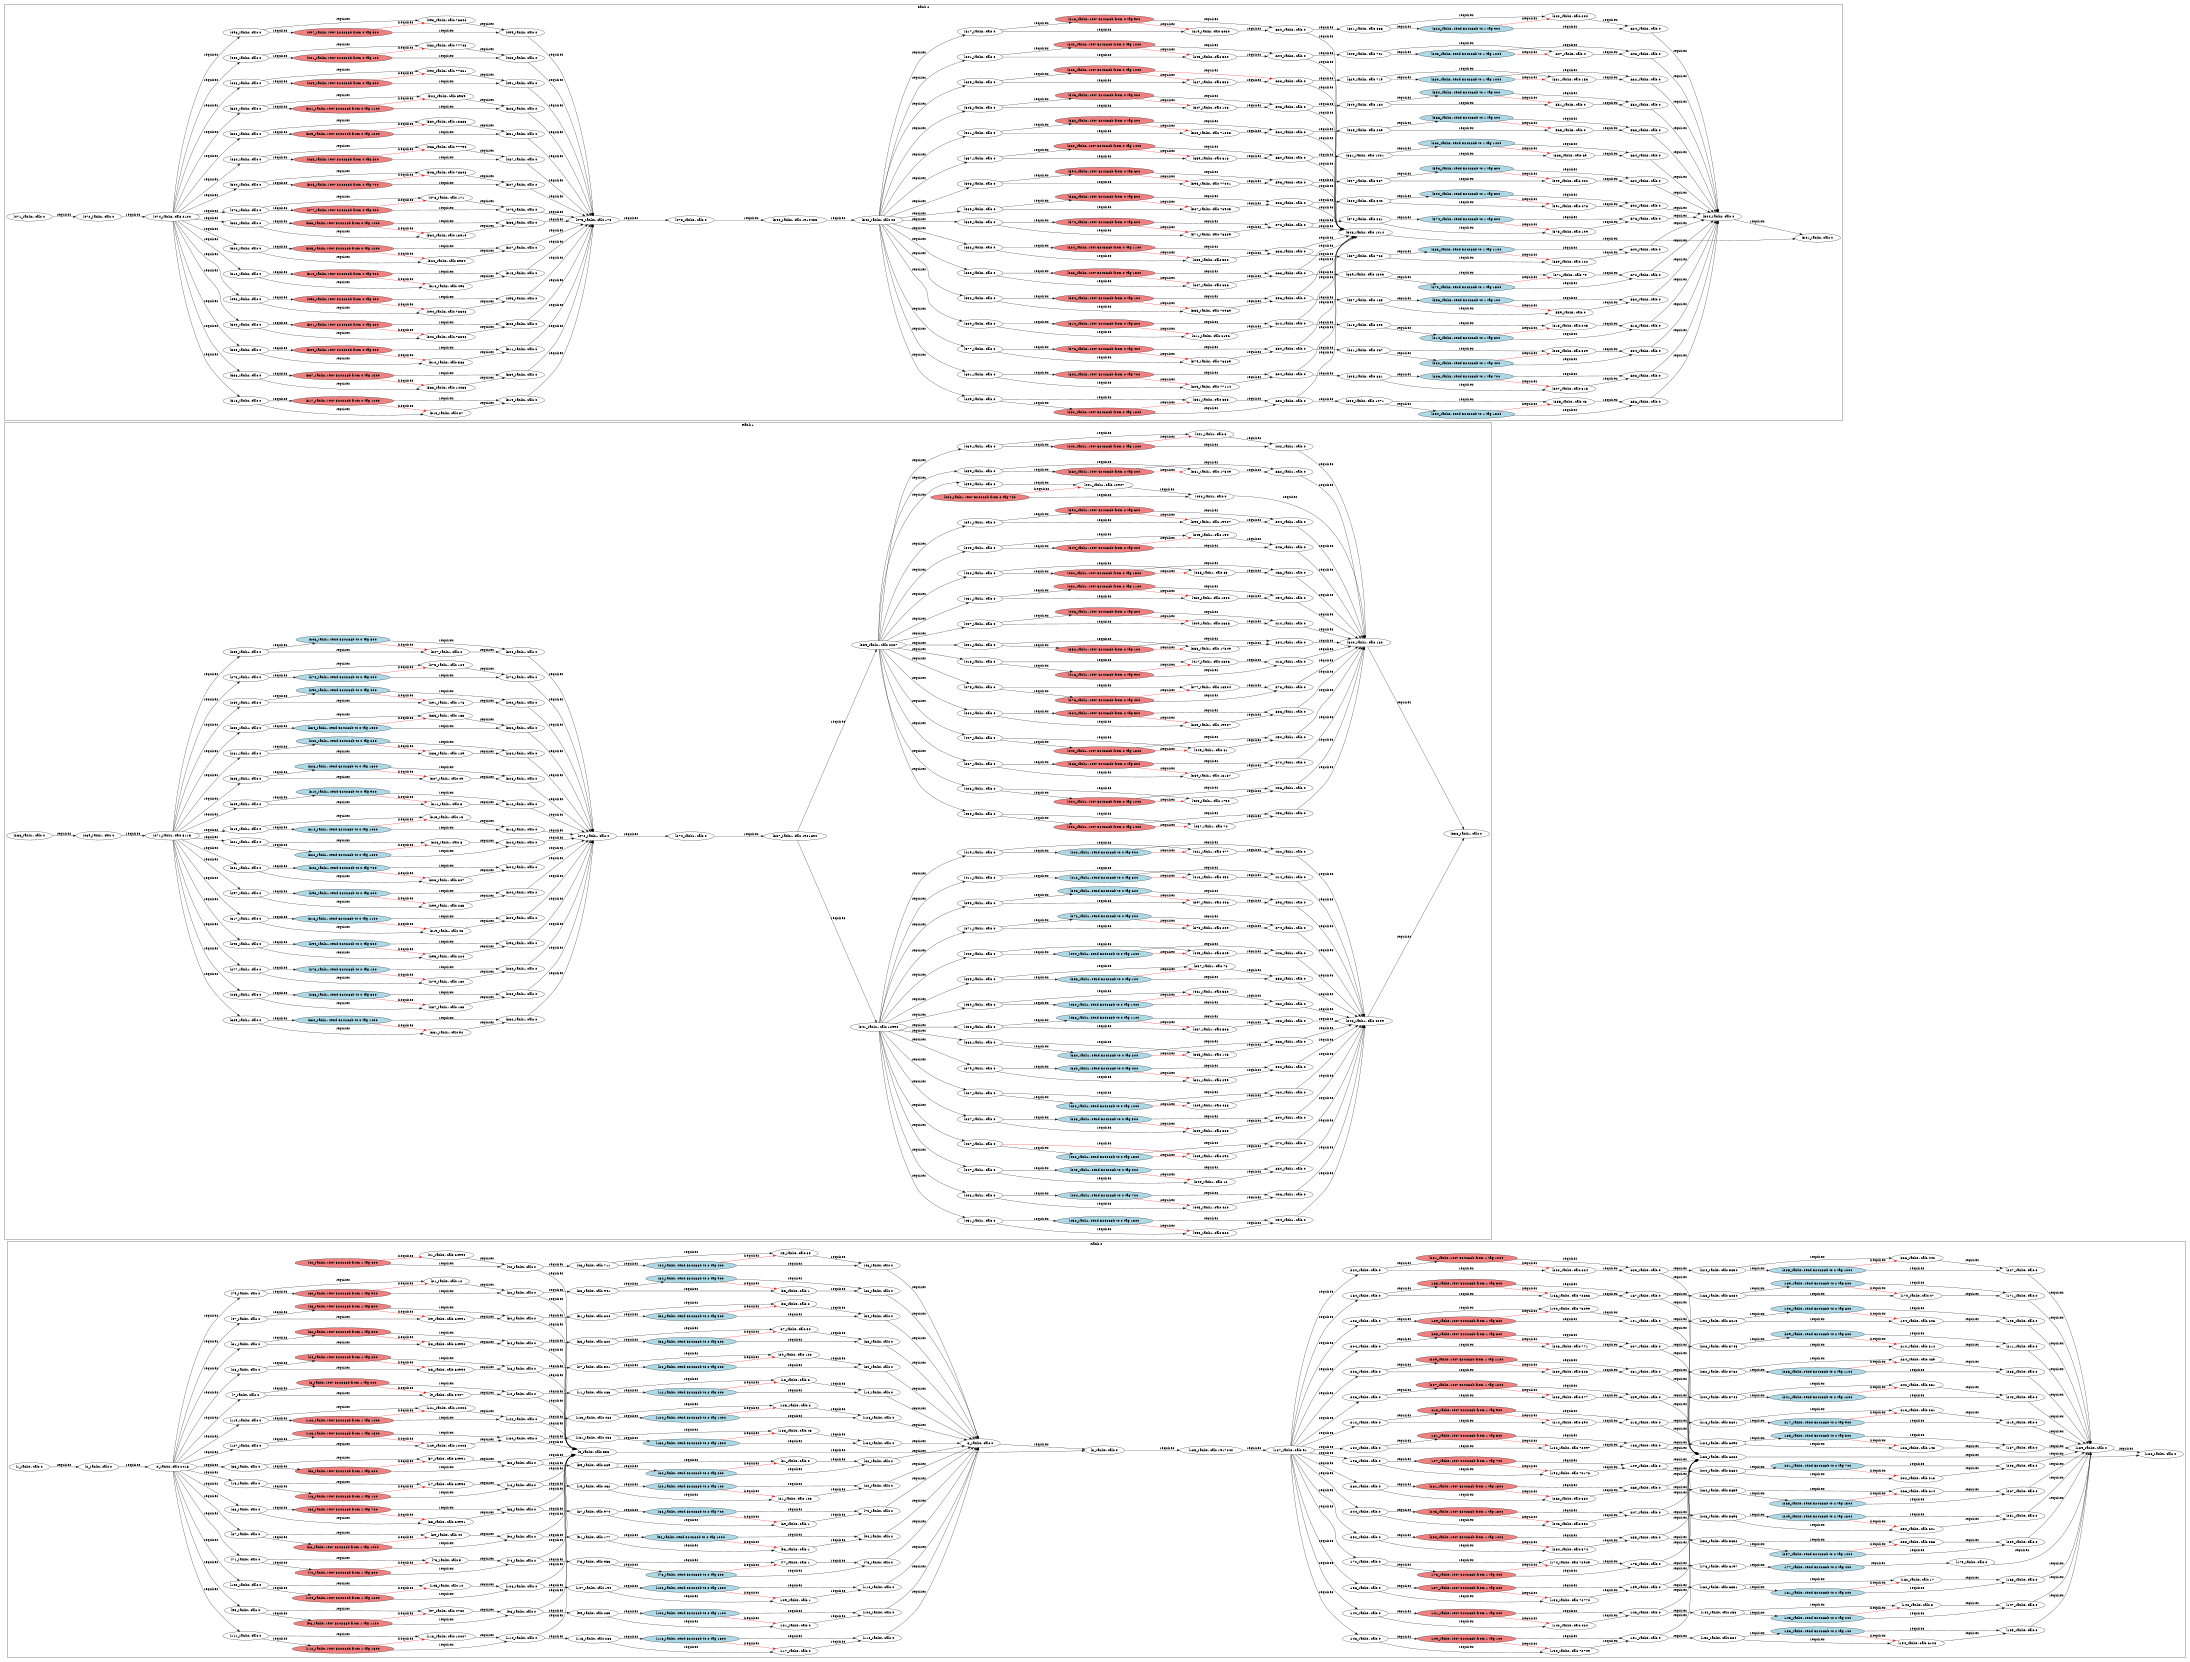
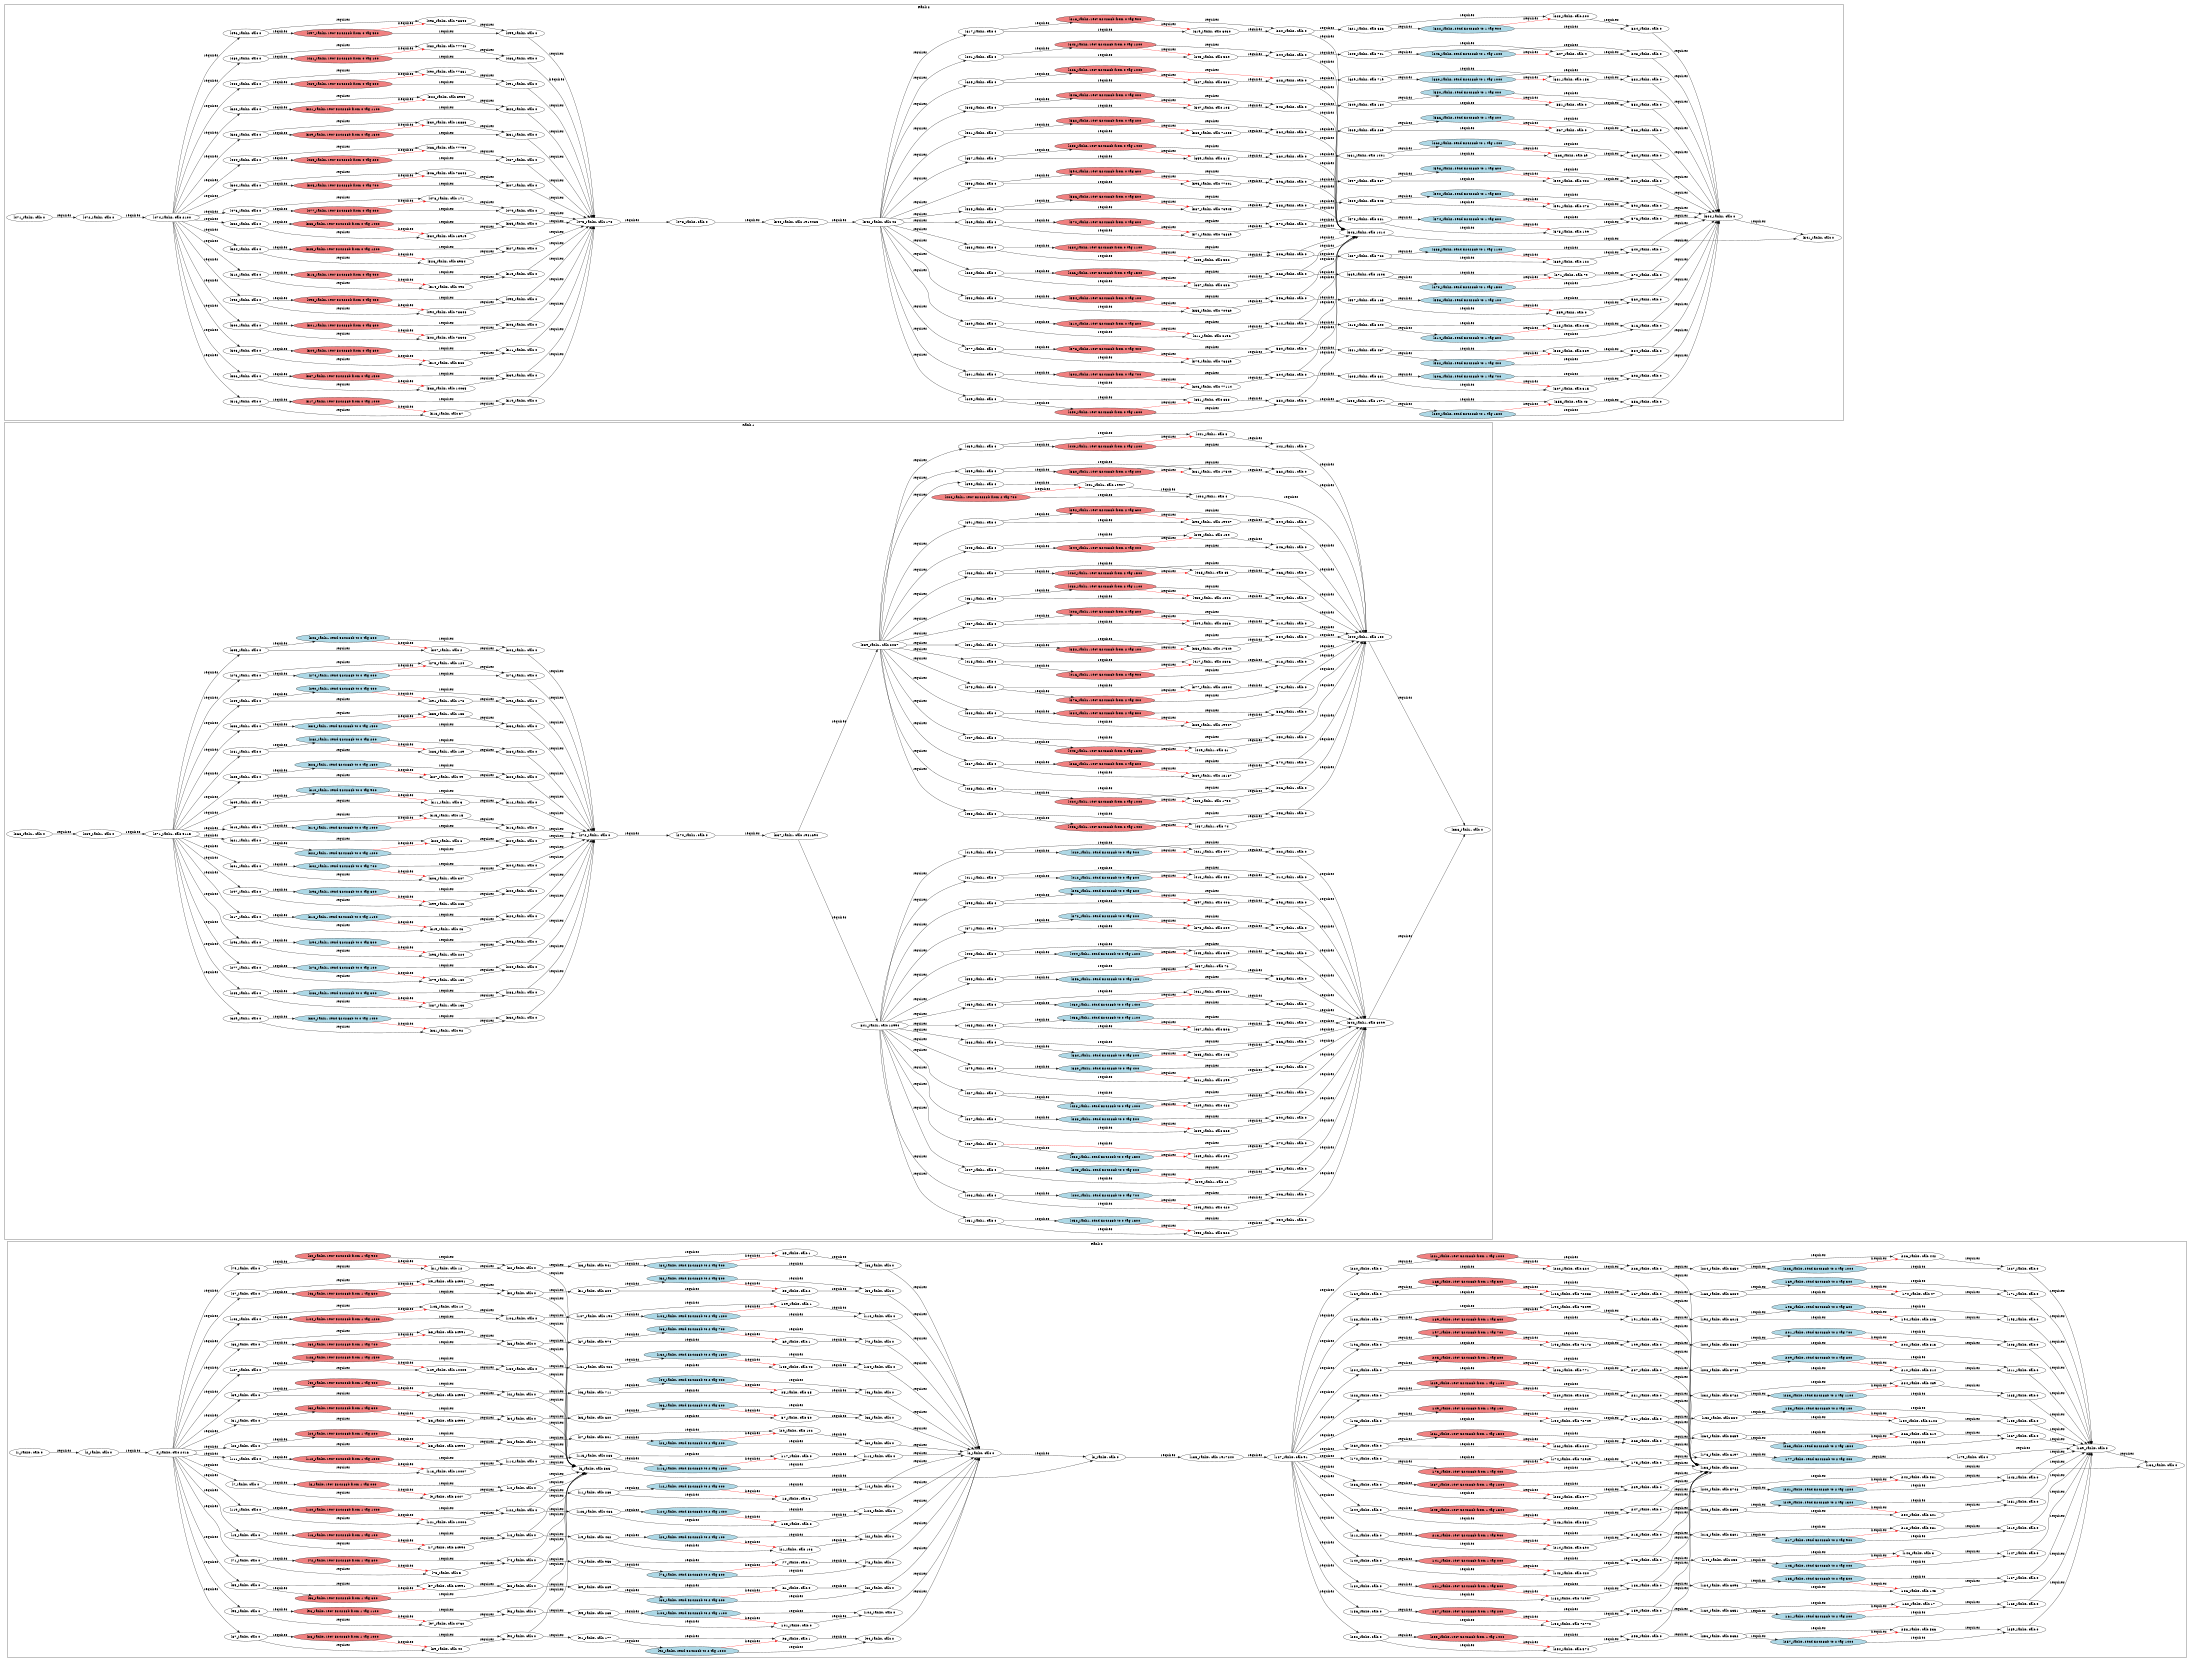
edge "l483_rank2: calc 0" -> "l475_rank2: calc 173": label "requires" -> "irequires"
node "l565_rank2: calc 0": label "l565_rank2: calc 0" -> "l567_rank2: calc 0"
node "l39_rank0: calc 0": added
